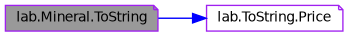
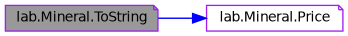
node "lab.ToString.Price": label "lab.ToString.Price" -> "lab.Mineral.Price"
